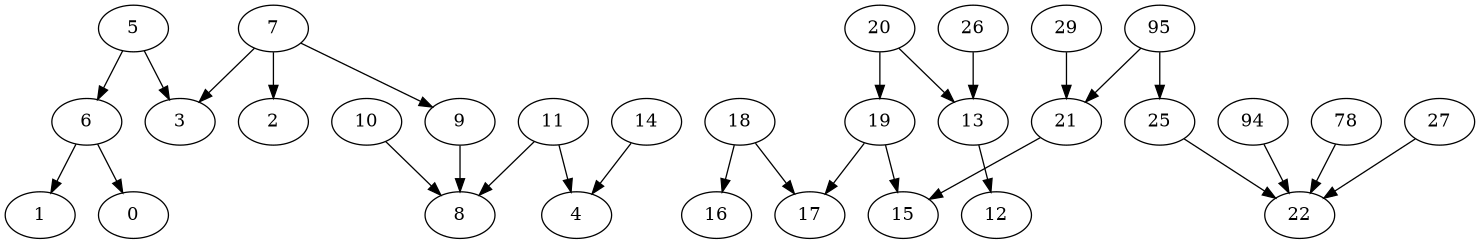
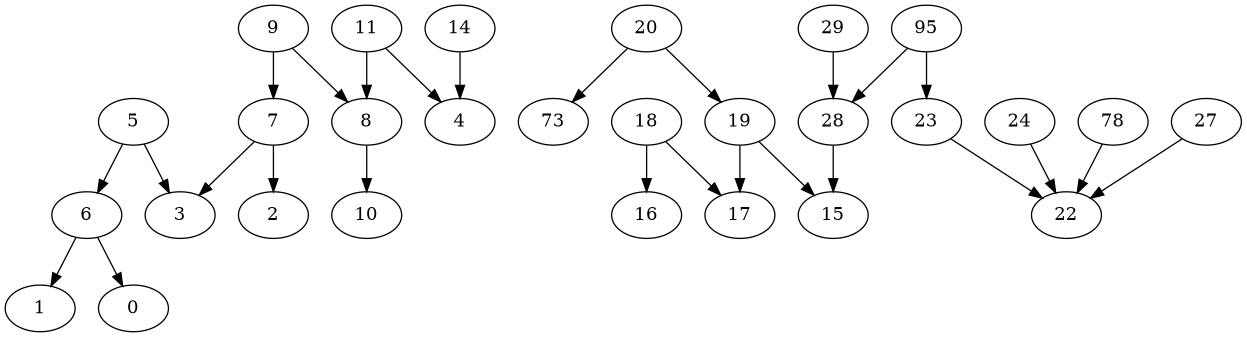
node "26": removed
edge "7" -> "9": reversed
node "13": label "13" -> "73"
node "21": label "21" -> "28"
node "25": label "25" -> "23"
node "94": label "94" -> "24"
edge "10" -> "8": reversed
node "12": removed
